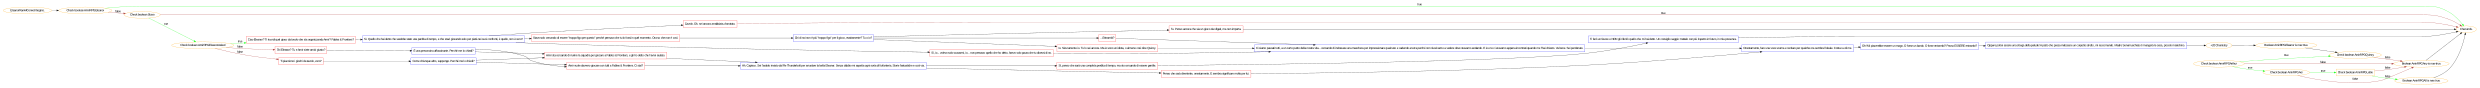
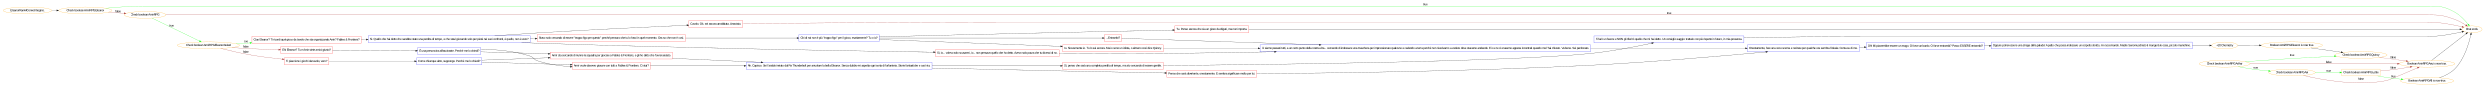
node "Check boolean Stavo": label "Check boolean Stavo" -> "Check boolean AmirRPG"
edge "Check boolean AmirRPGLettie" -> "Boolean AmirRPGAll is now true.": label "false" -> "true"
